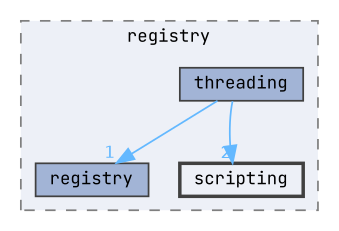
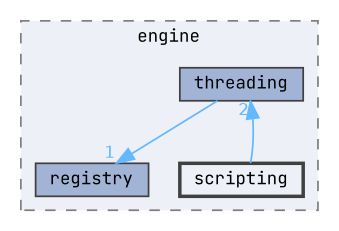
cluster "registry": label "registry" -> "engine"
edge "threading" -> "scripting": reversed
